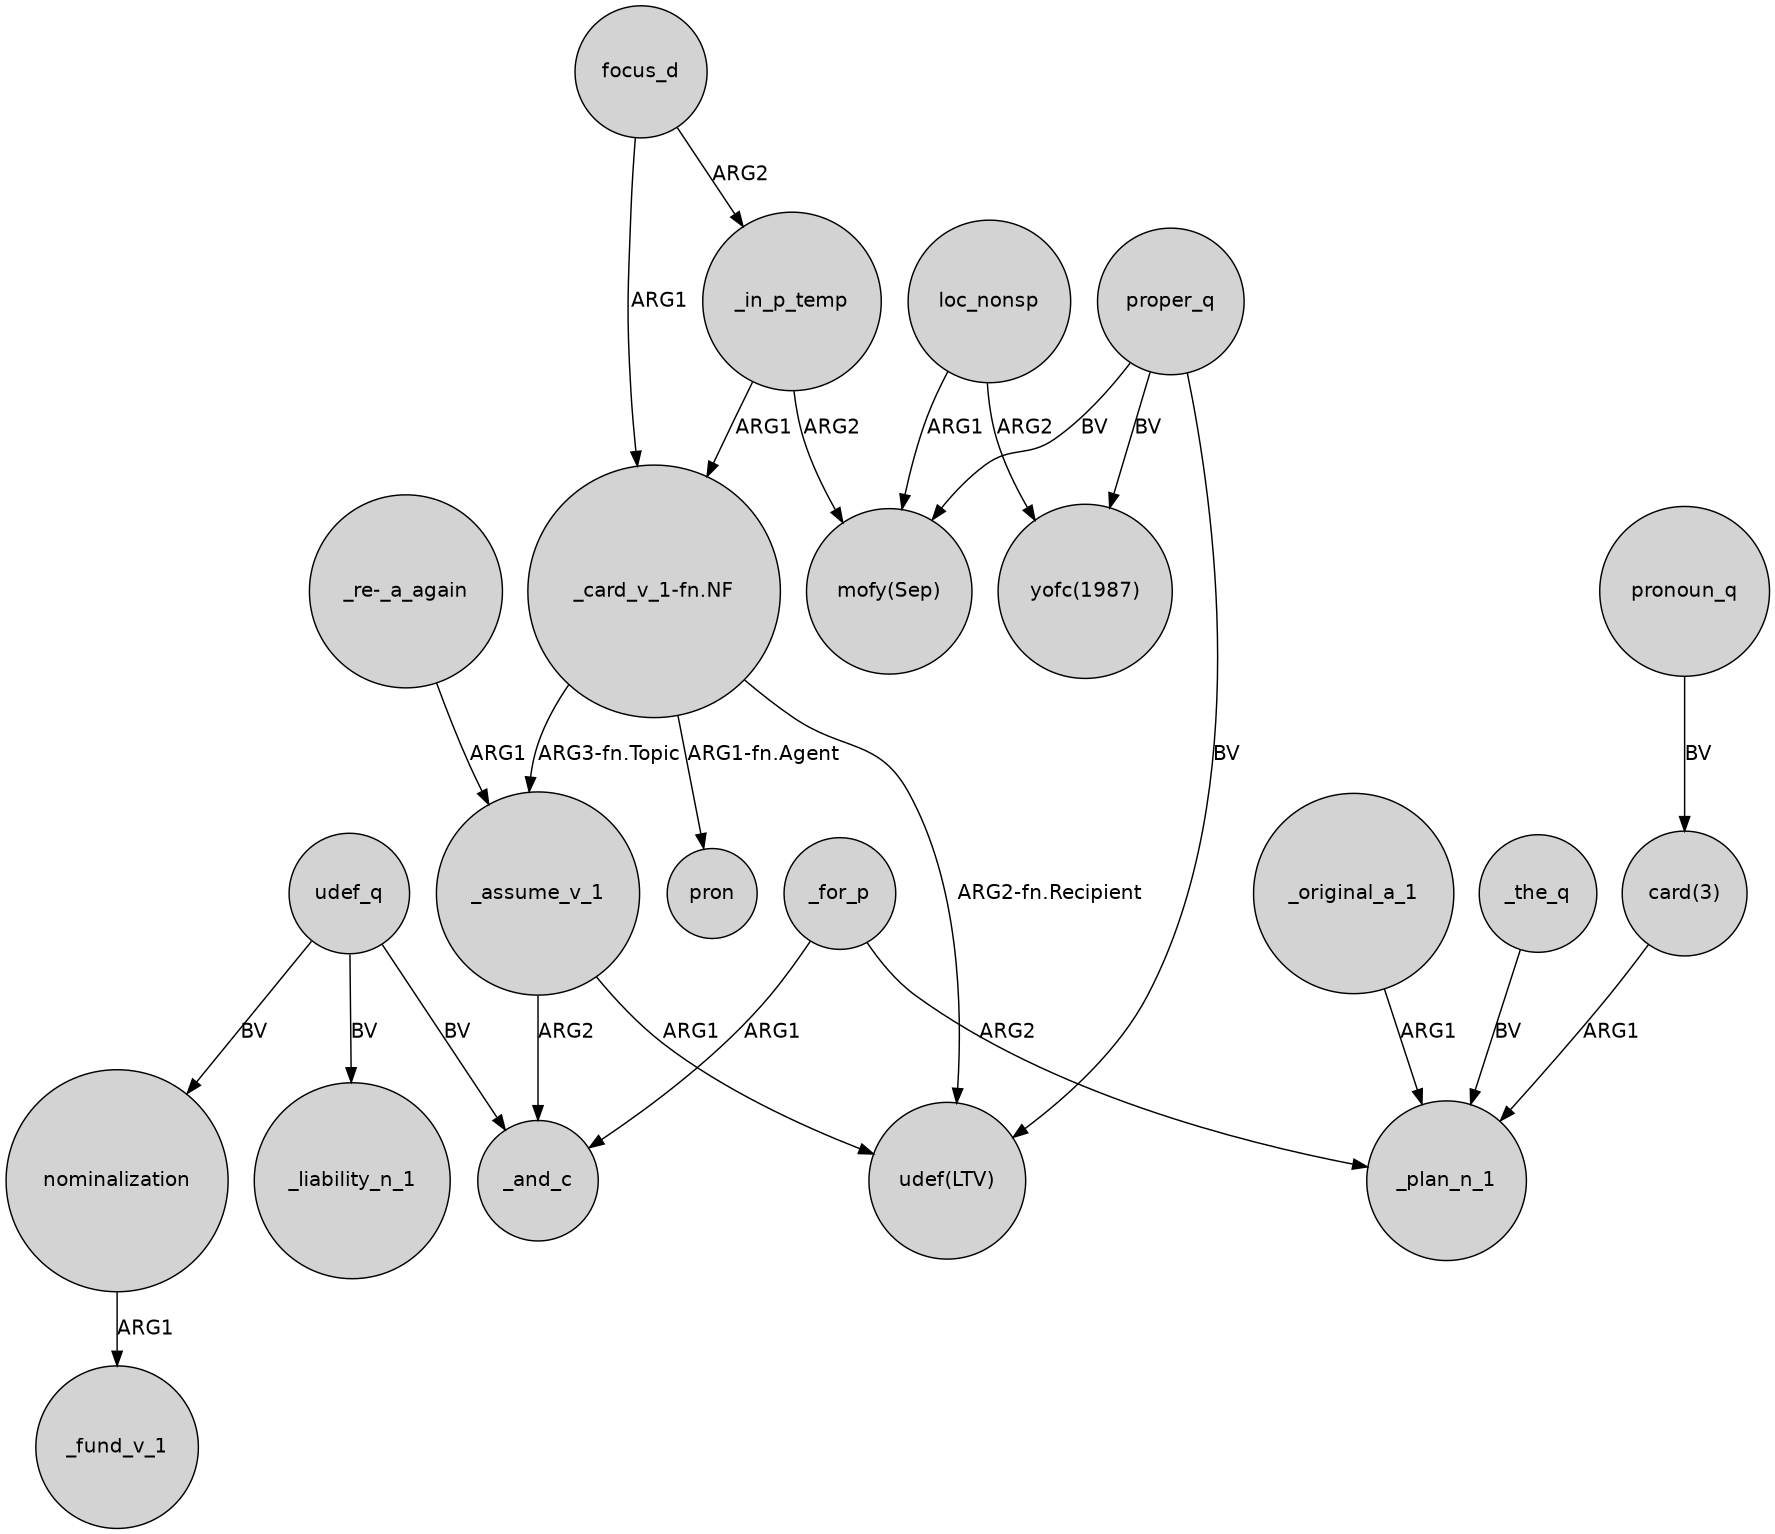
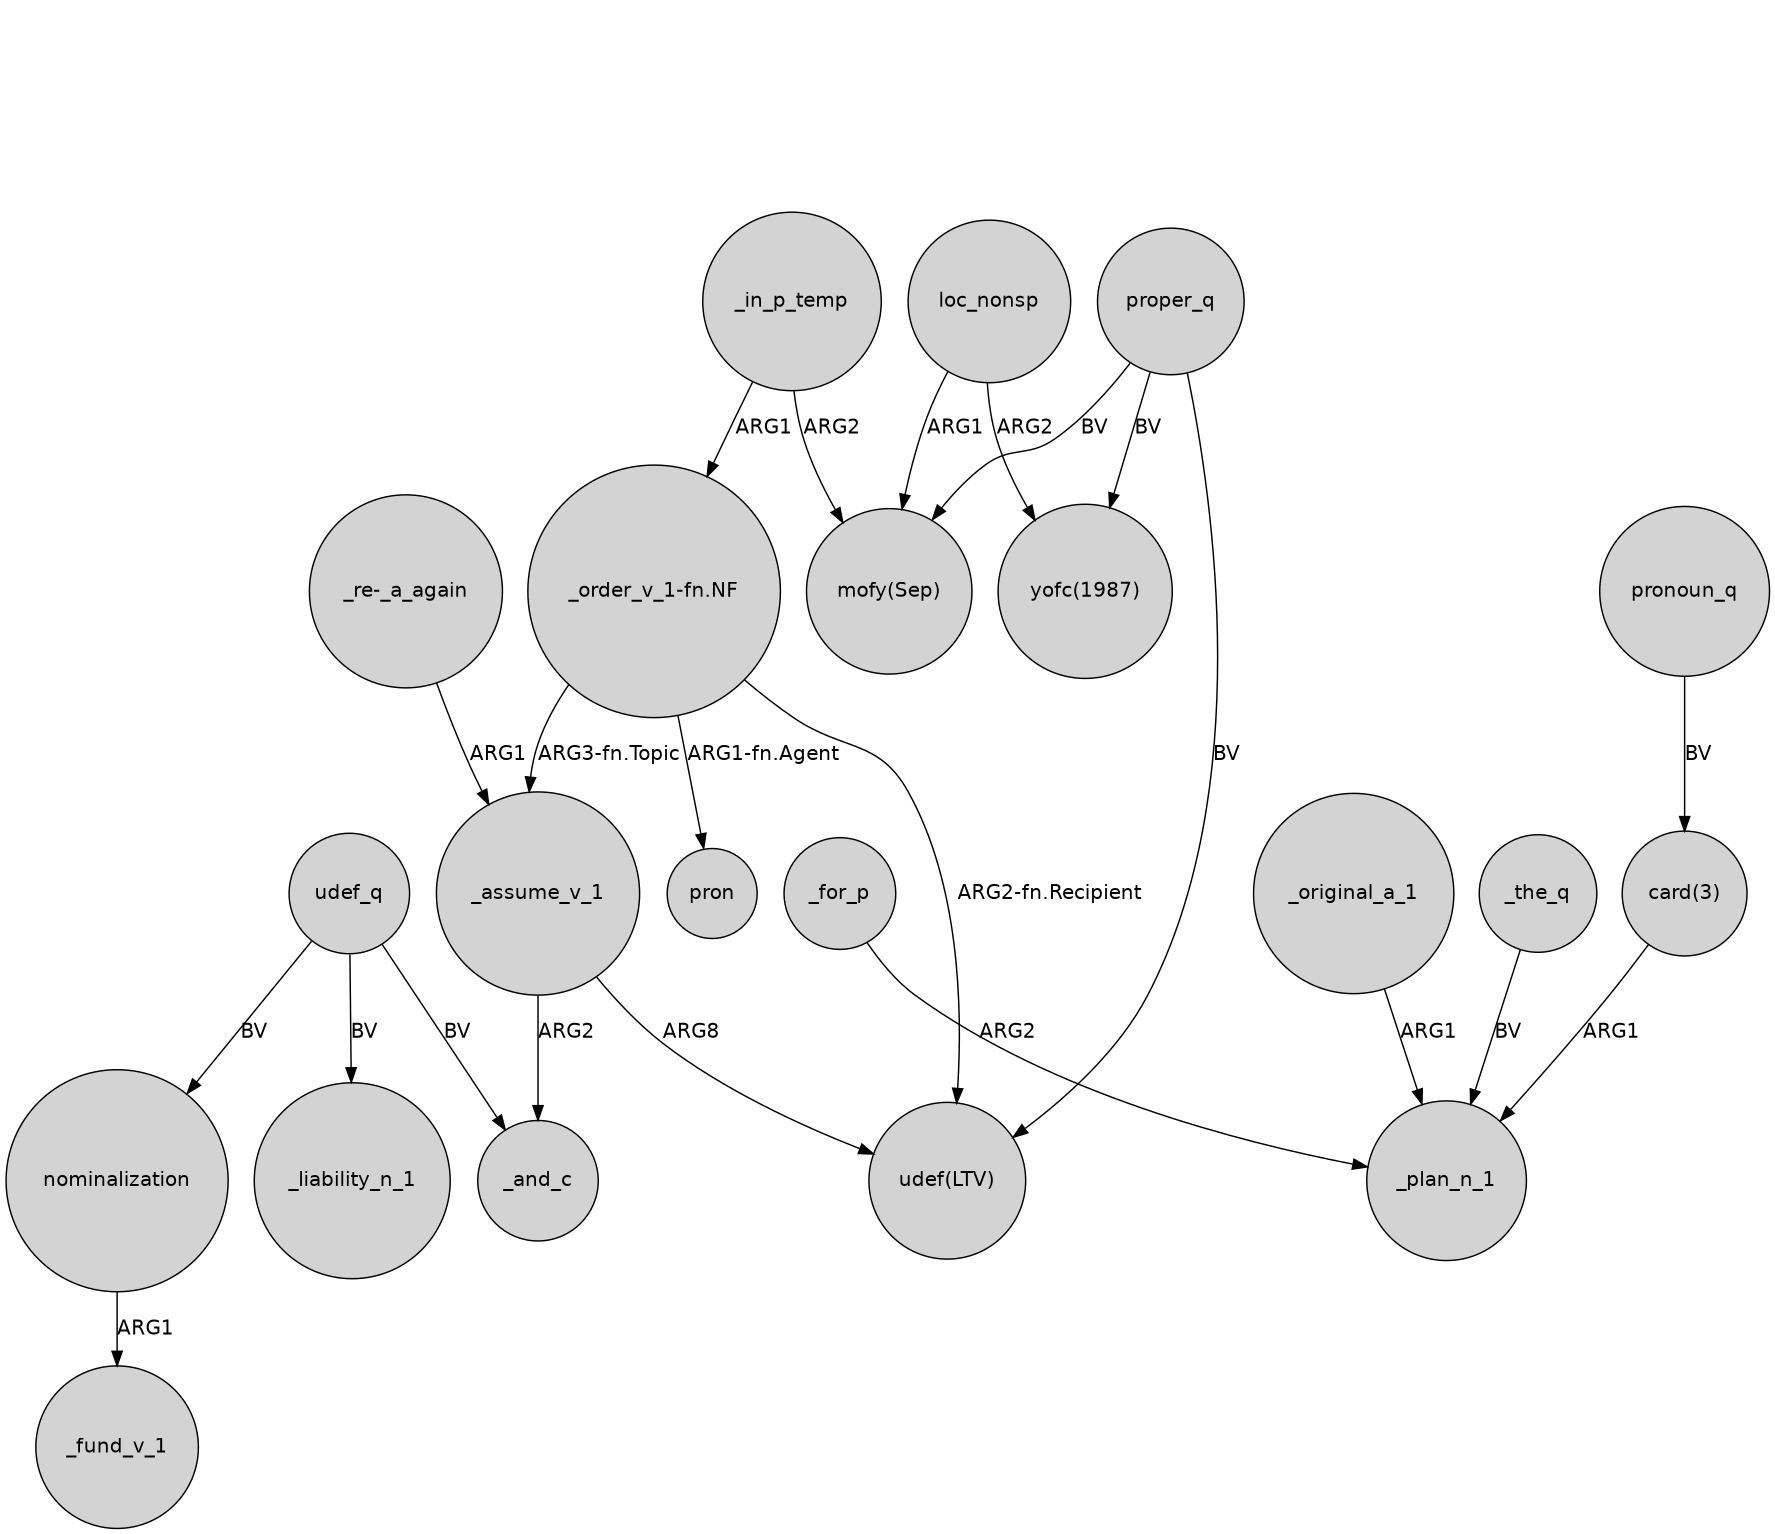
node "focus_d": removed
node "_card_v_1-fn.NF": label "_card_v_1-fn.NF" -> "_order_v_1-fn.NF"
edge "_assume_v_1" -> "udef(LTV)": label "ARG1" -> "ARG8"
edge "_for_p" -> "_and_c": removed, label "ARG1"
